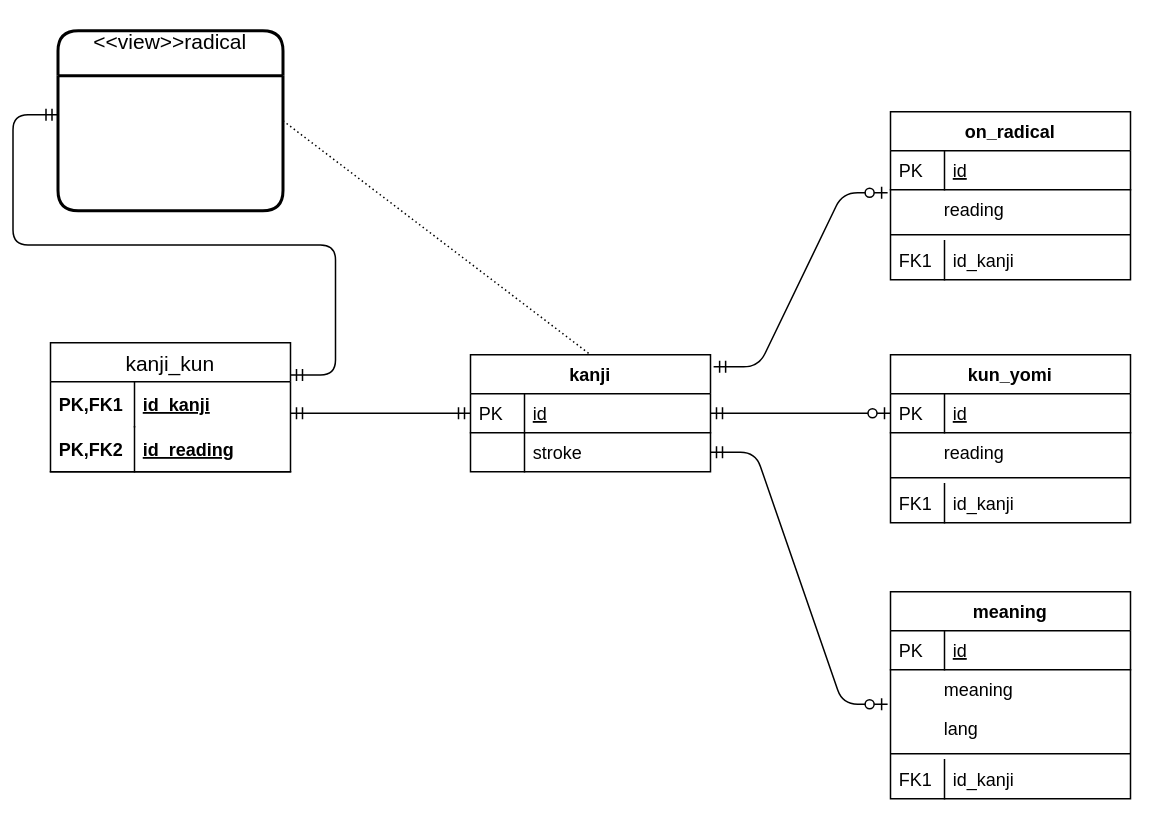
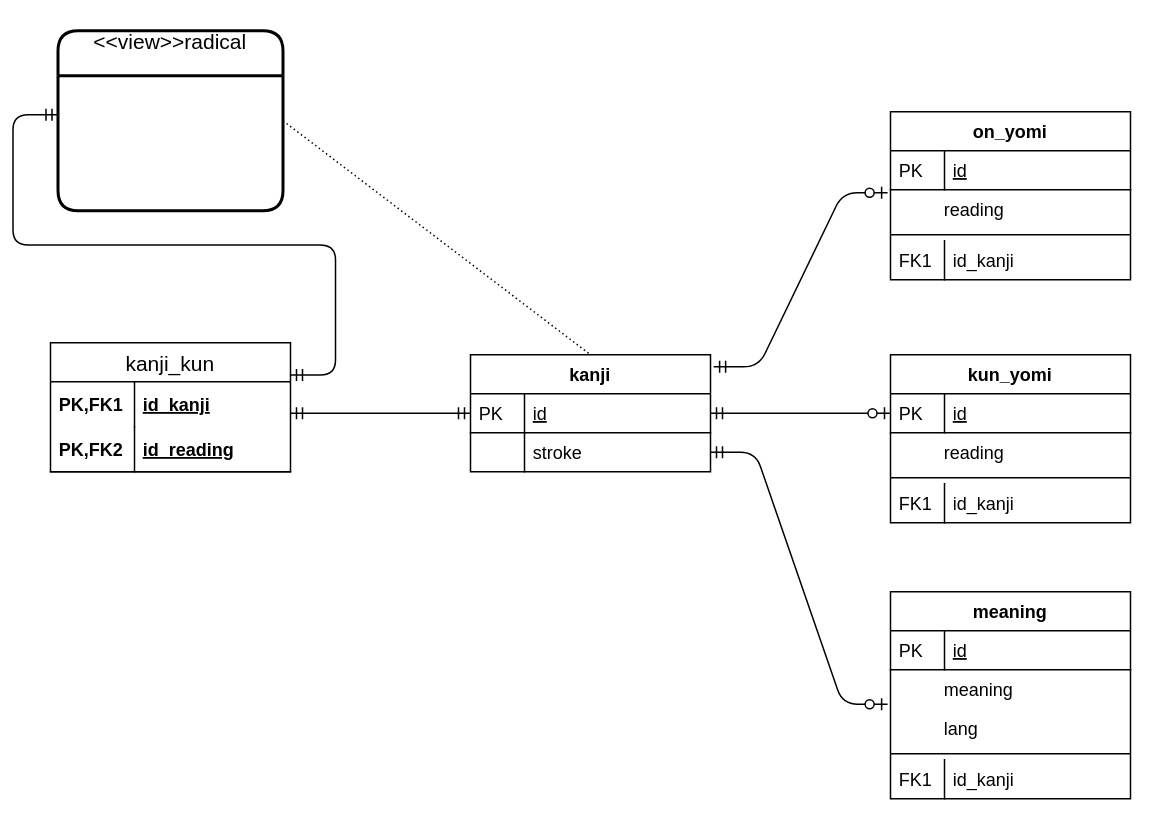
node "on_radical": label "on_radical" -> "on_yomi"
